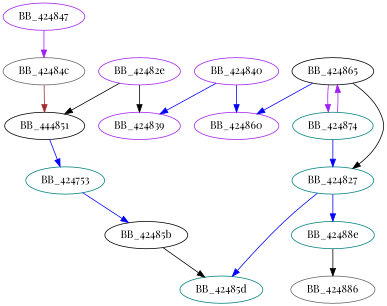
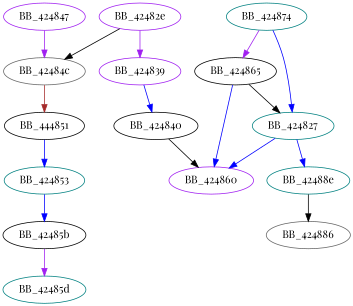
node "BB_424840": color purple -> black
edge "BB_42482e" -> "BB_424839": color black -> purple
edge "BB_424840" -> "BB_424860": color blue -> black
edge "BB_424865" -> "BB_424874": removed
edge "BB_42482e" -> "BB_444851": now "BB_42482e" -> "BB_42484c"
edge "BB_424840" -> "BB_424839": reversed
node "BB_424753": label "BB_424753" -> "BB_424853"
edge "BB_424827" -> "BB_42485d": now "BB_424827" -> "BB_424860"
edge "BB_42485b" -> "BB_42485d": color black -> purple
